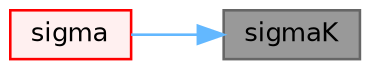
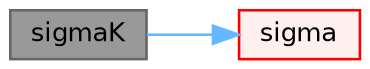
edge "sigma" -> "sigmaK": reversed
